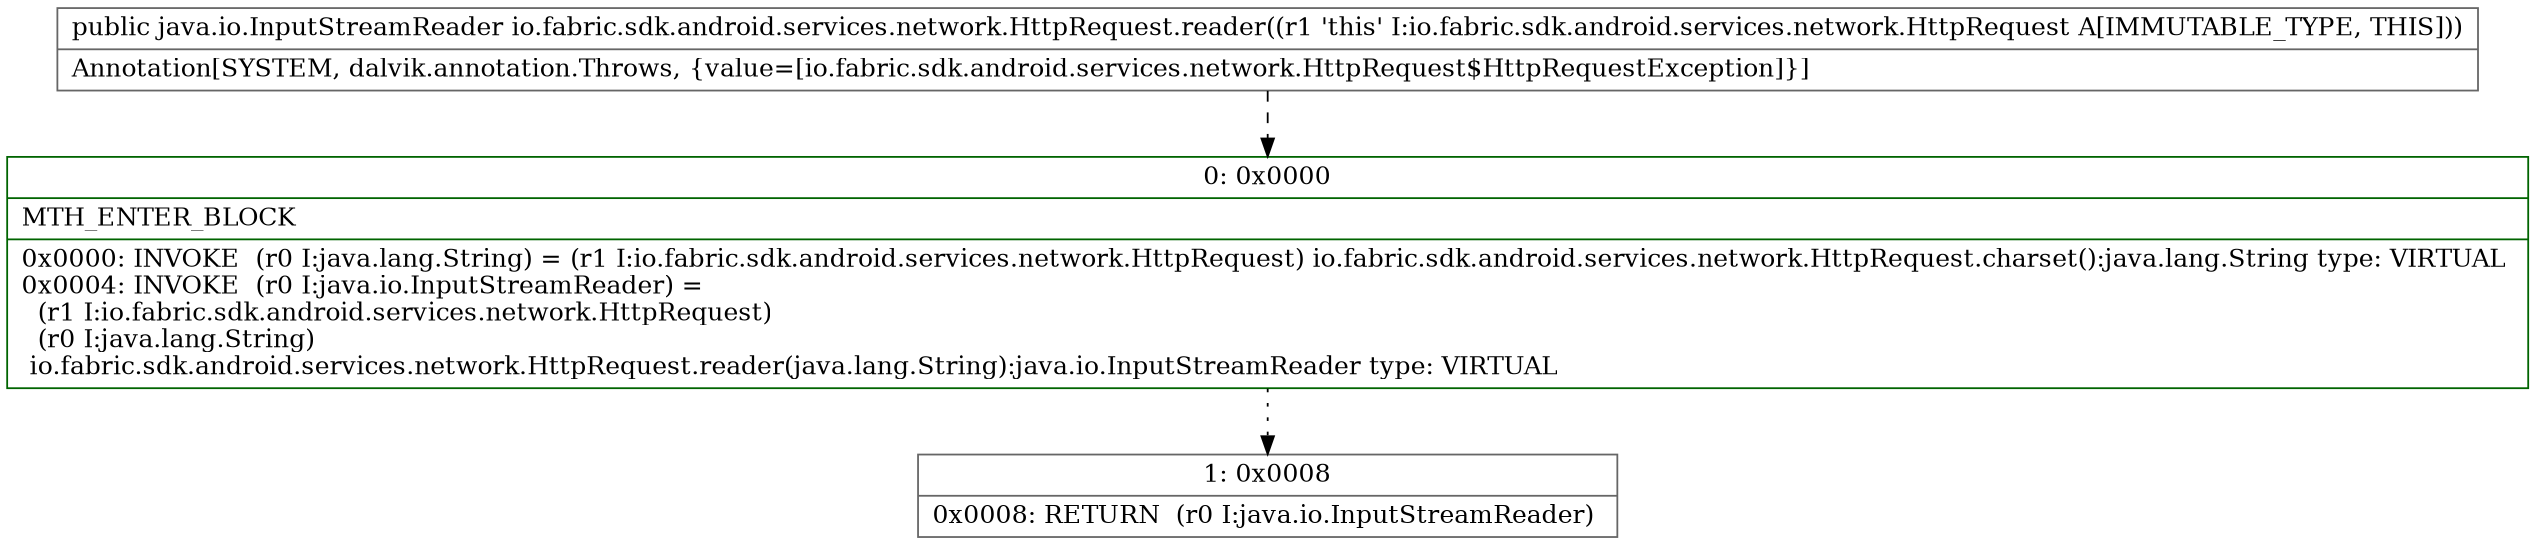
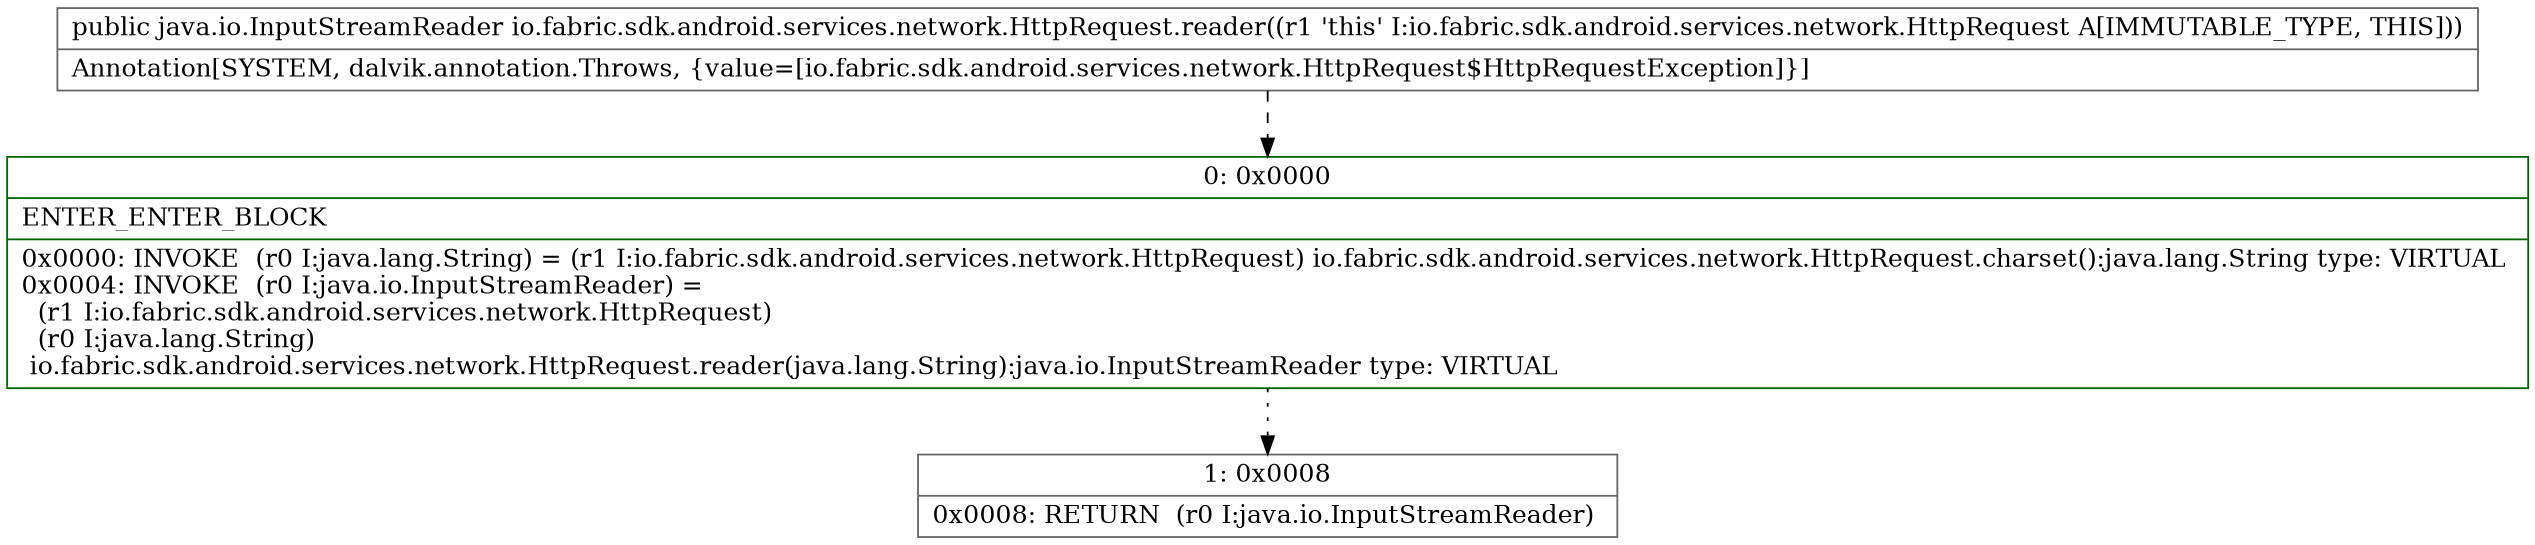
node "0: 0x0000": text "MTH_ENTER_BLOCK" -> "ENTER_ENTER_BLOCK"
